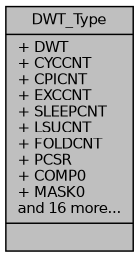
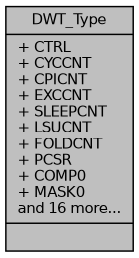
node "DWT_Type": text "+ DWT" -> "+ CTRL"
